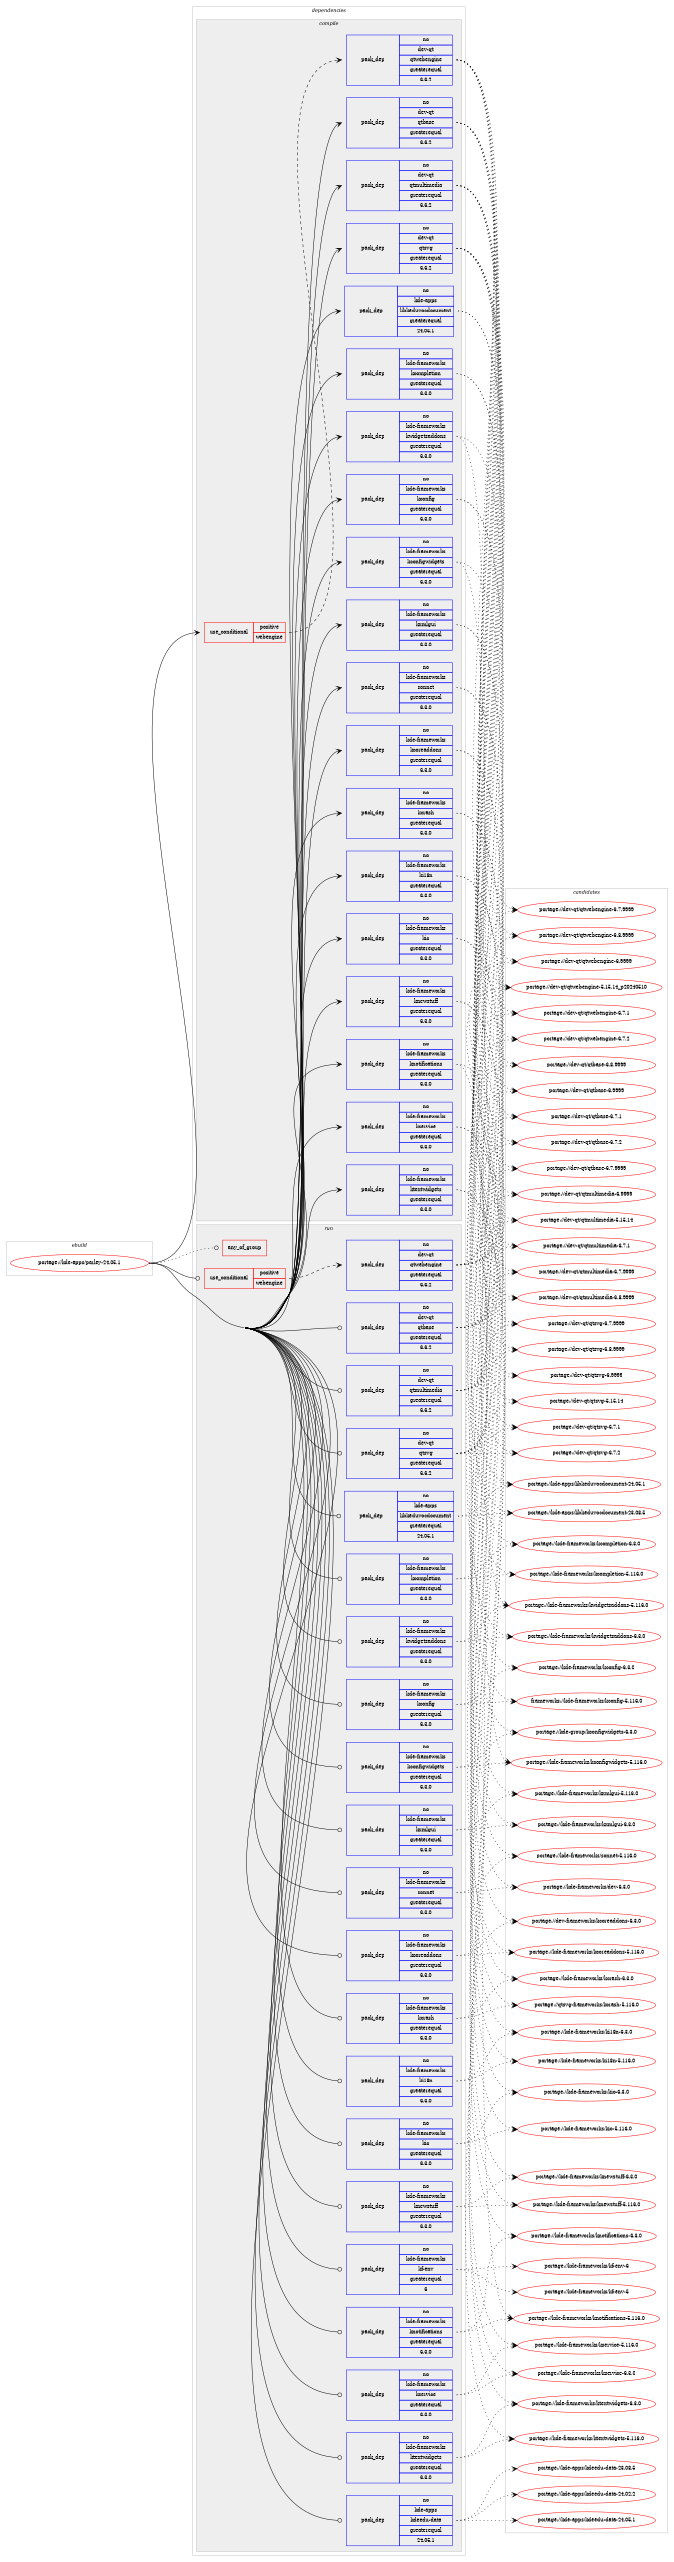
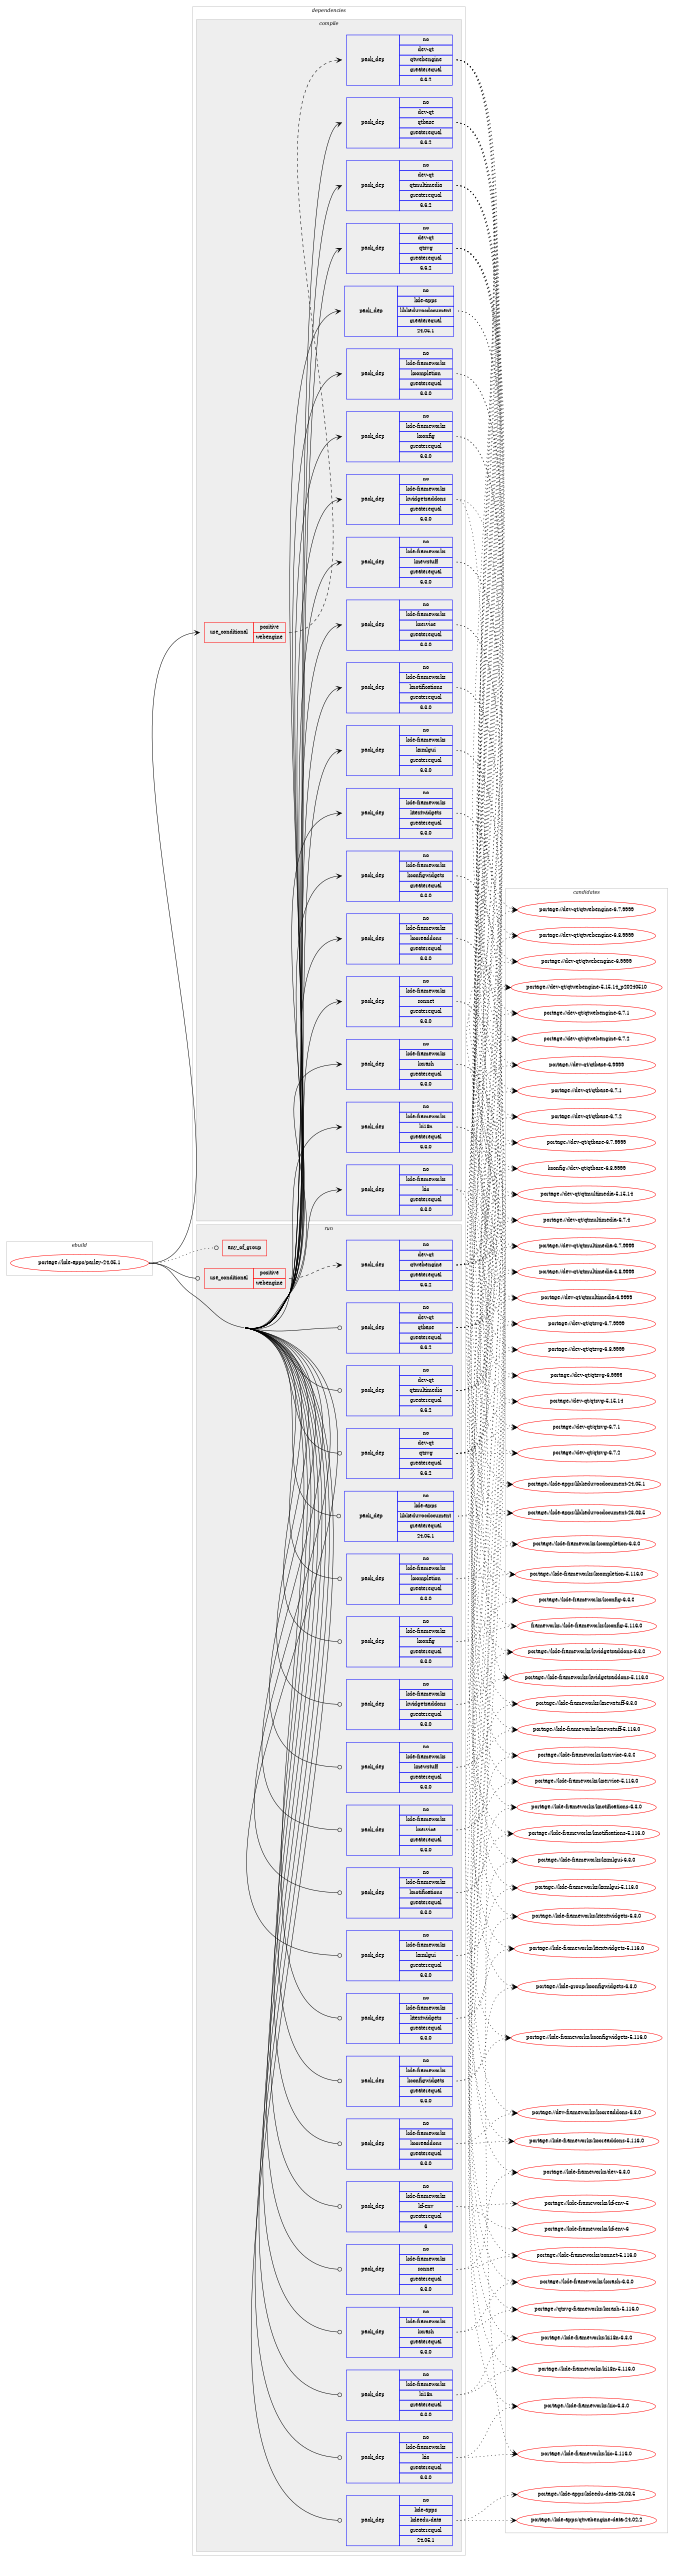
node "portage://dev-qt/qtbase-6.8.9999": label "portage://dev-qt/qtbase-6.8.9999" -> "kconfig://dev-qt/qtbase-6.8.9999"
node "portage://dev-qt/qtmultimedia-6.7.1": label "portage://dev-qt/qtmultimedia-6.7.1" -> "portage://dev-qt/qtmultimedia-6.7.4"
node "portage://kde-apps/kdeedu-data-24.02.2": label "portage://kde-apps/kdeedu-data-24.02.2" -> "portage://kde-apps/qtwebengine-data-24.02.2"
node "portage://kde-apps/kdeedu-data-24.05.1": removed
